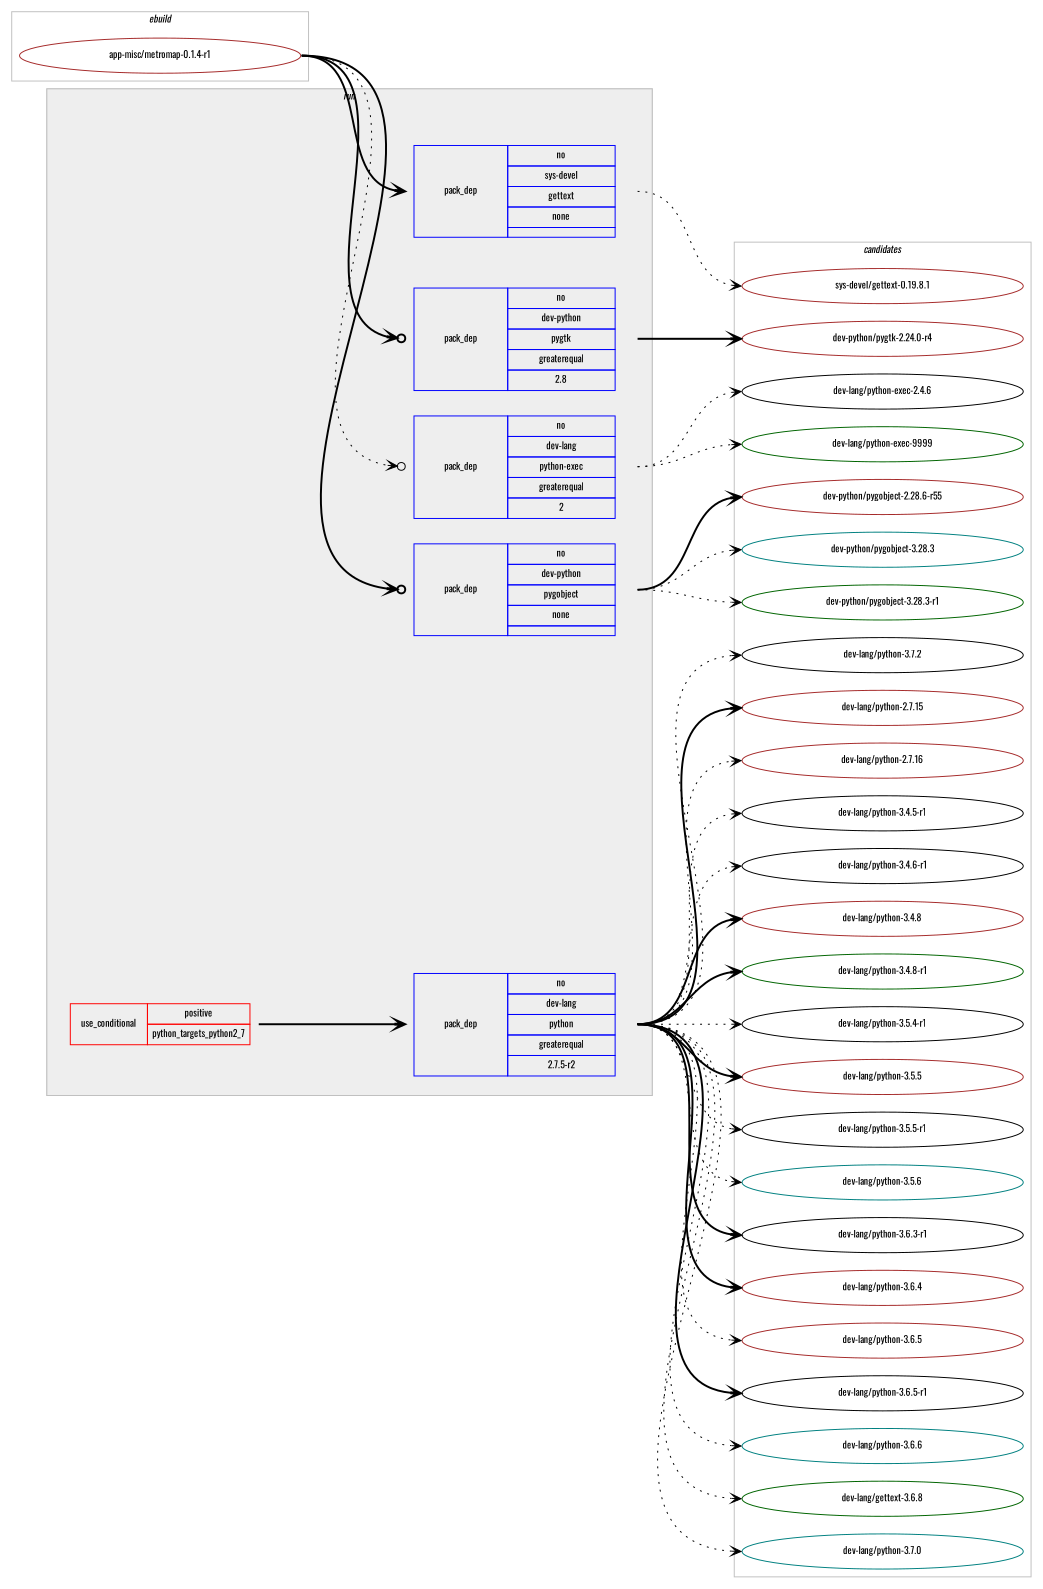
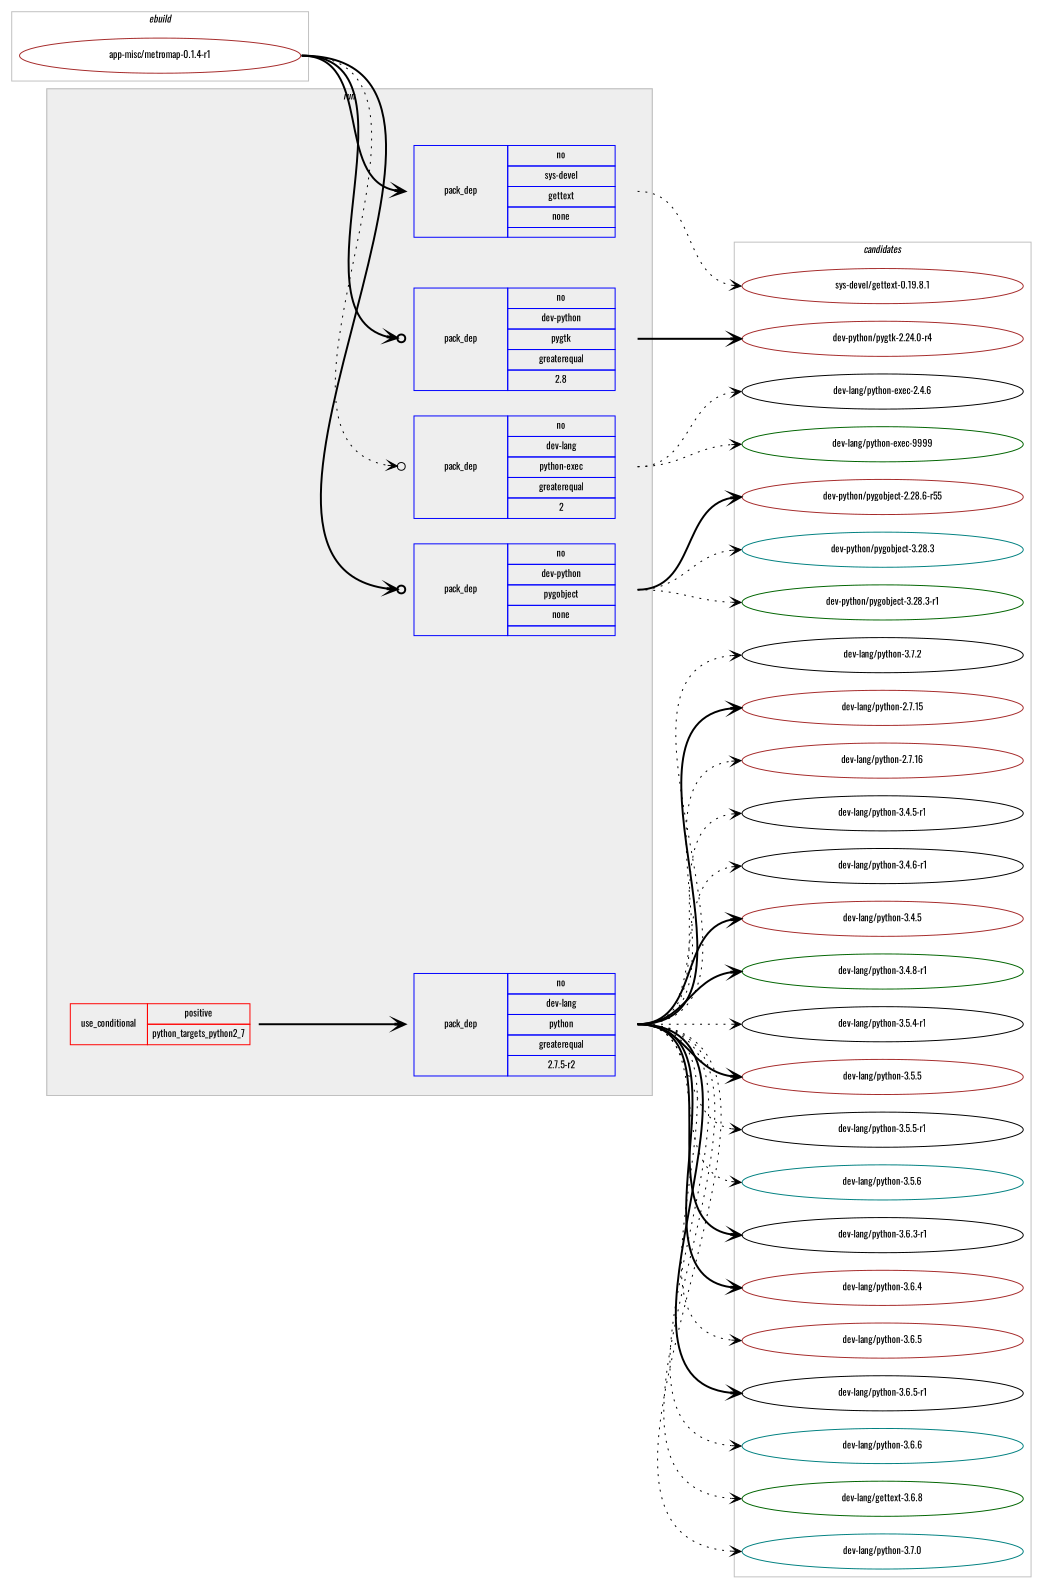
node "dev-lang/python-3.4.8": label "dev-lang/python-3.4.8" -> "dev-lang/python-3.4.5"
